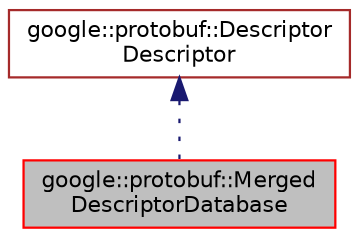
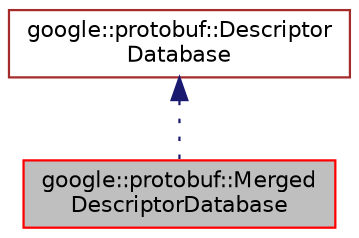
node "google::protobuf::Descriptor Descriptor": label "google::protobuf::Descriptor Descriptor" -> "google::protobuf::Descriptor Database"
